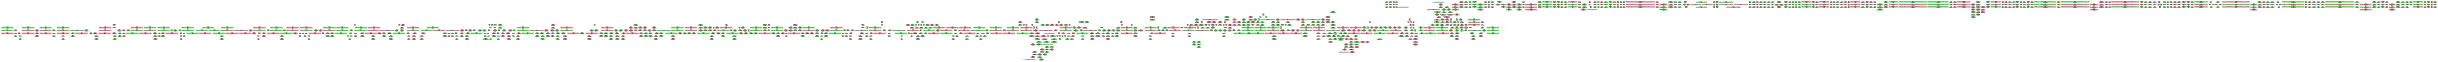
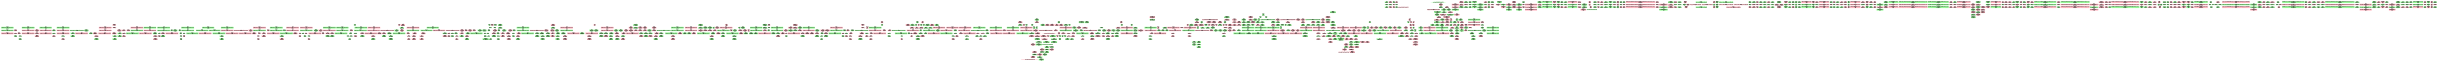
node "CE0x489a960": fillcolor palegreen -> lightpink
node "CE0x4871390": fillcolor lightpink -> palegreen
node "CE0x48964a0": added
